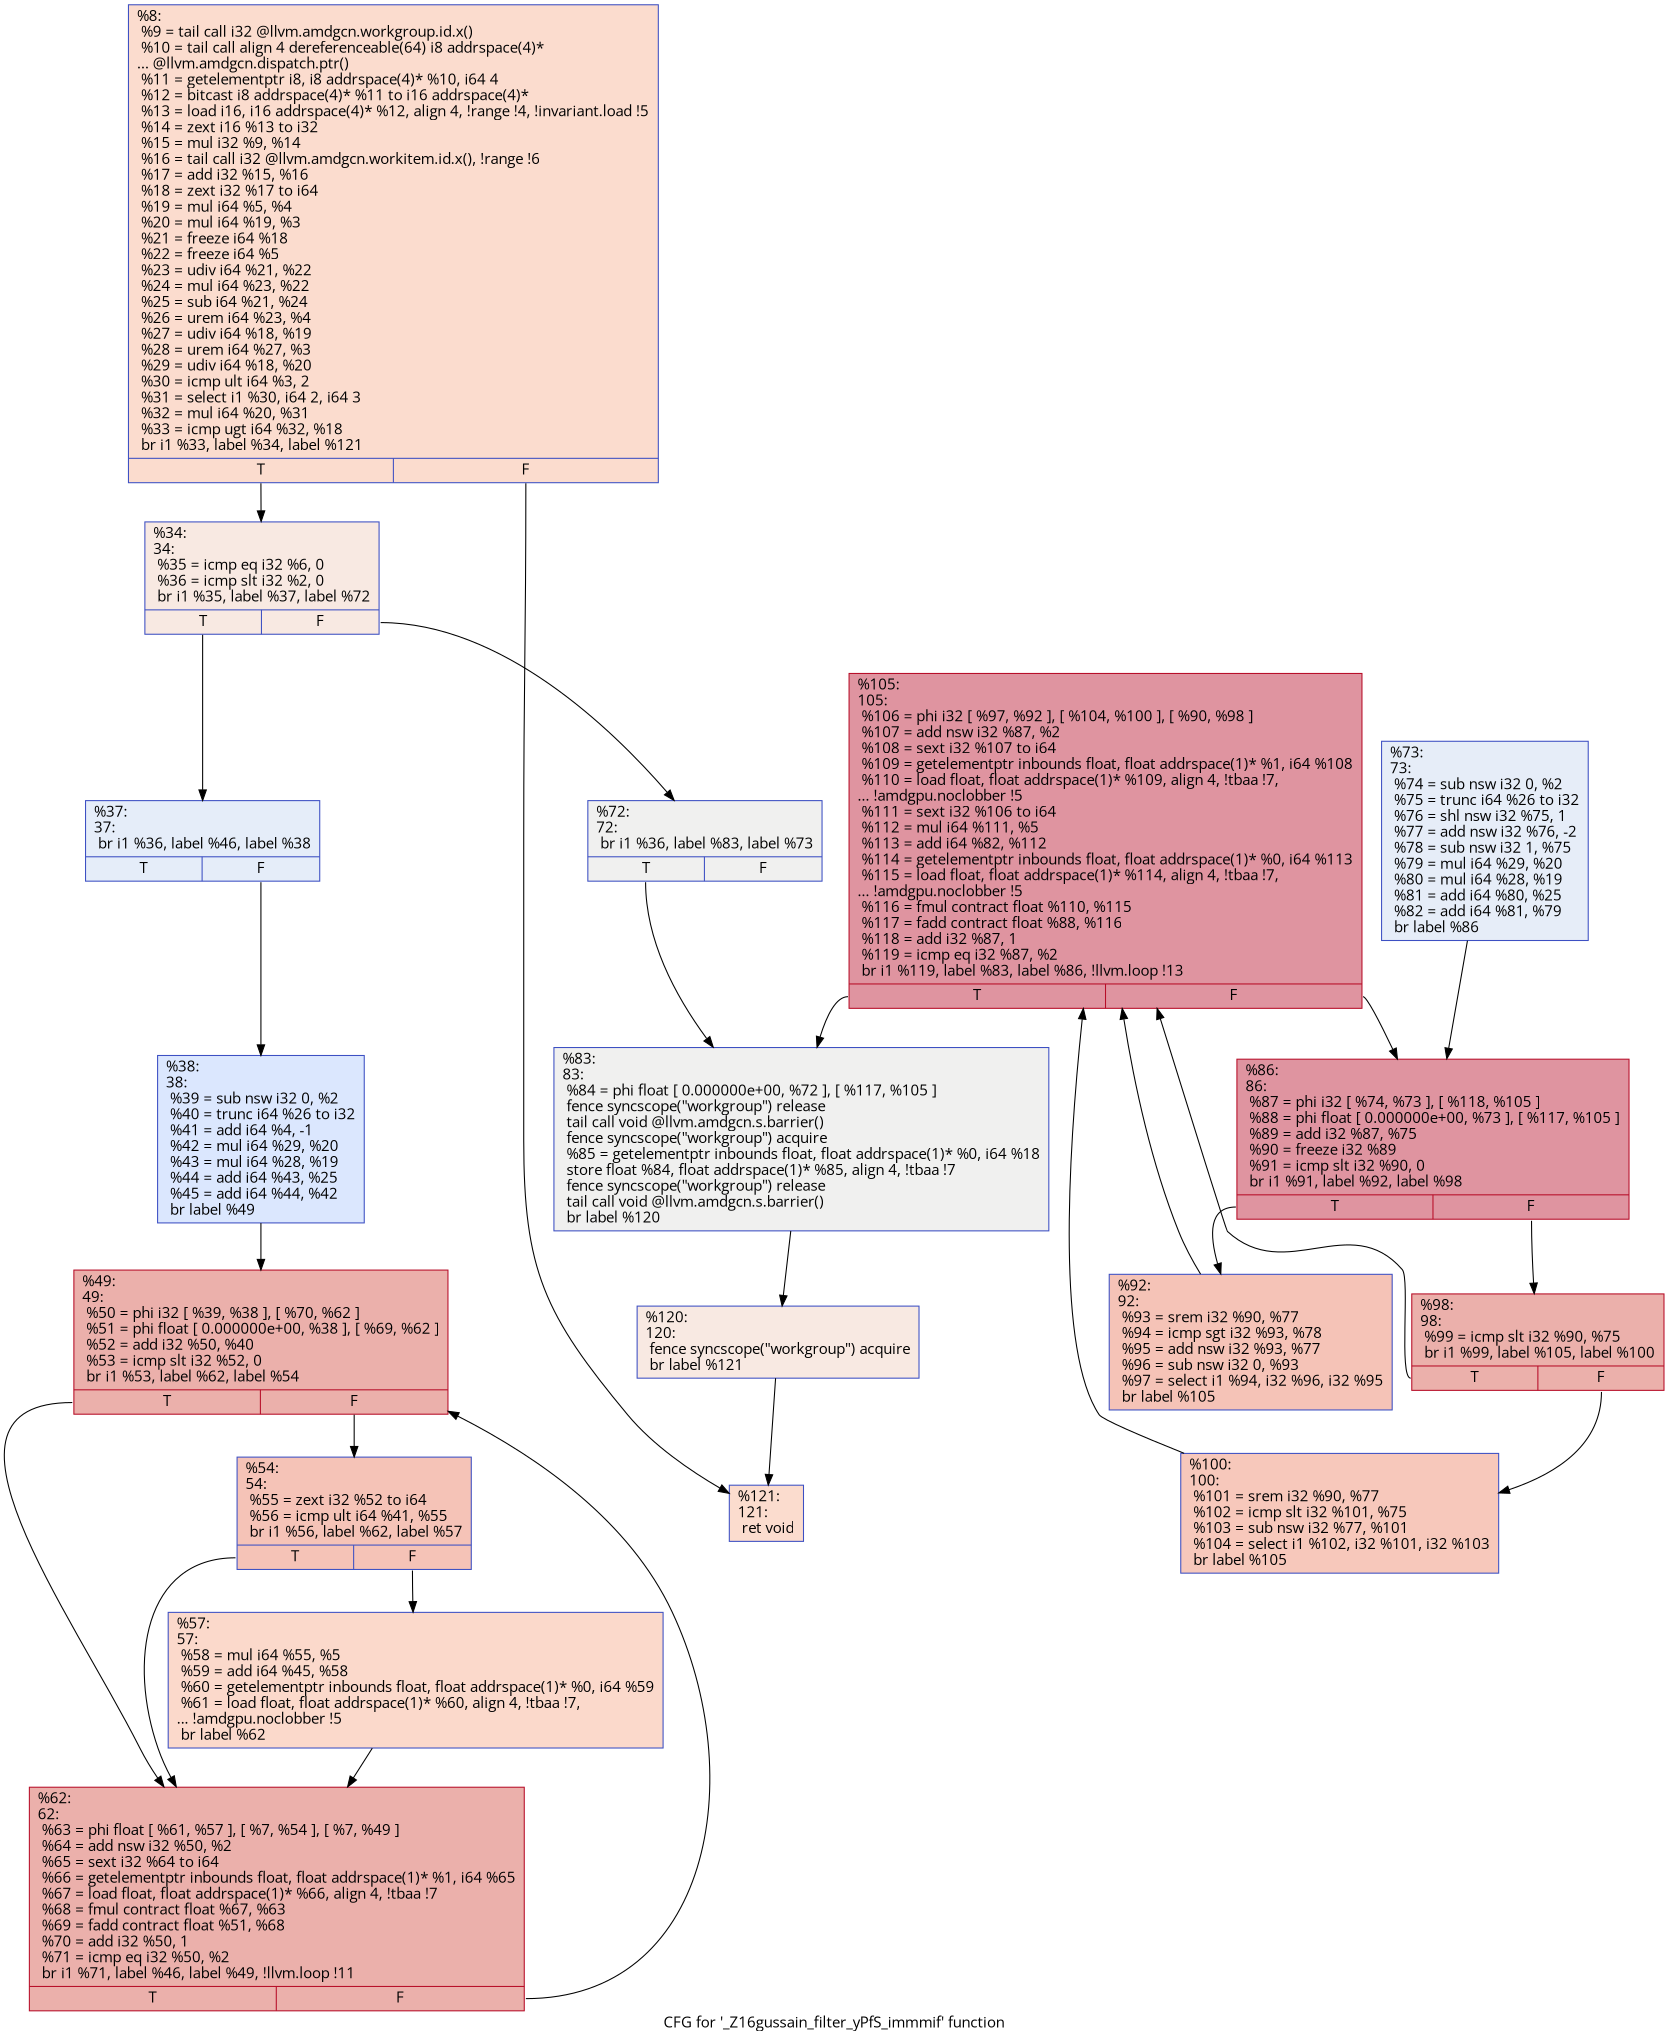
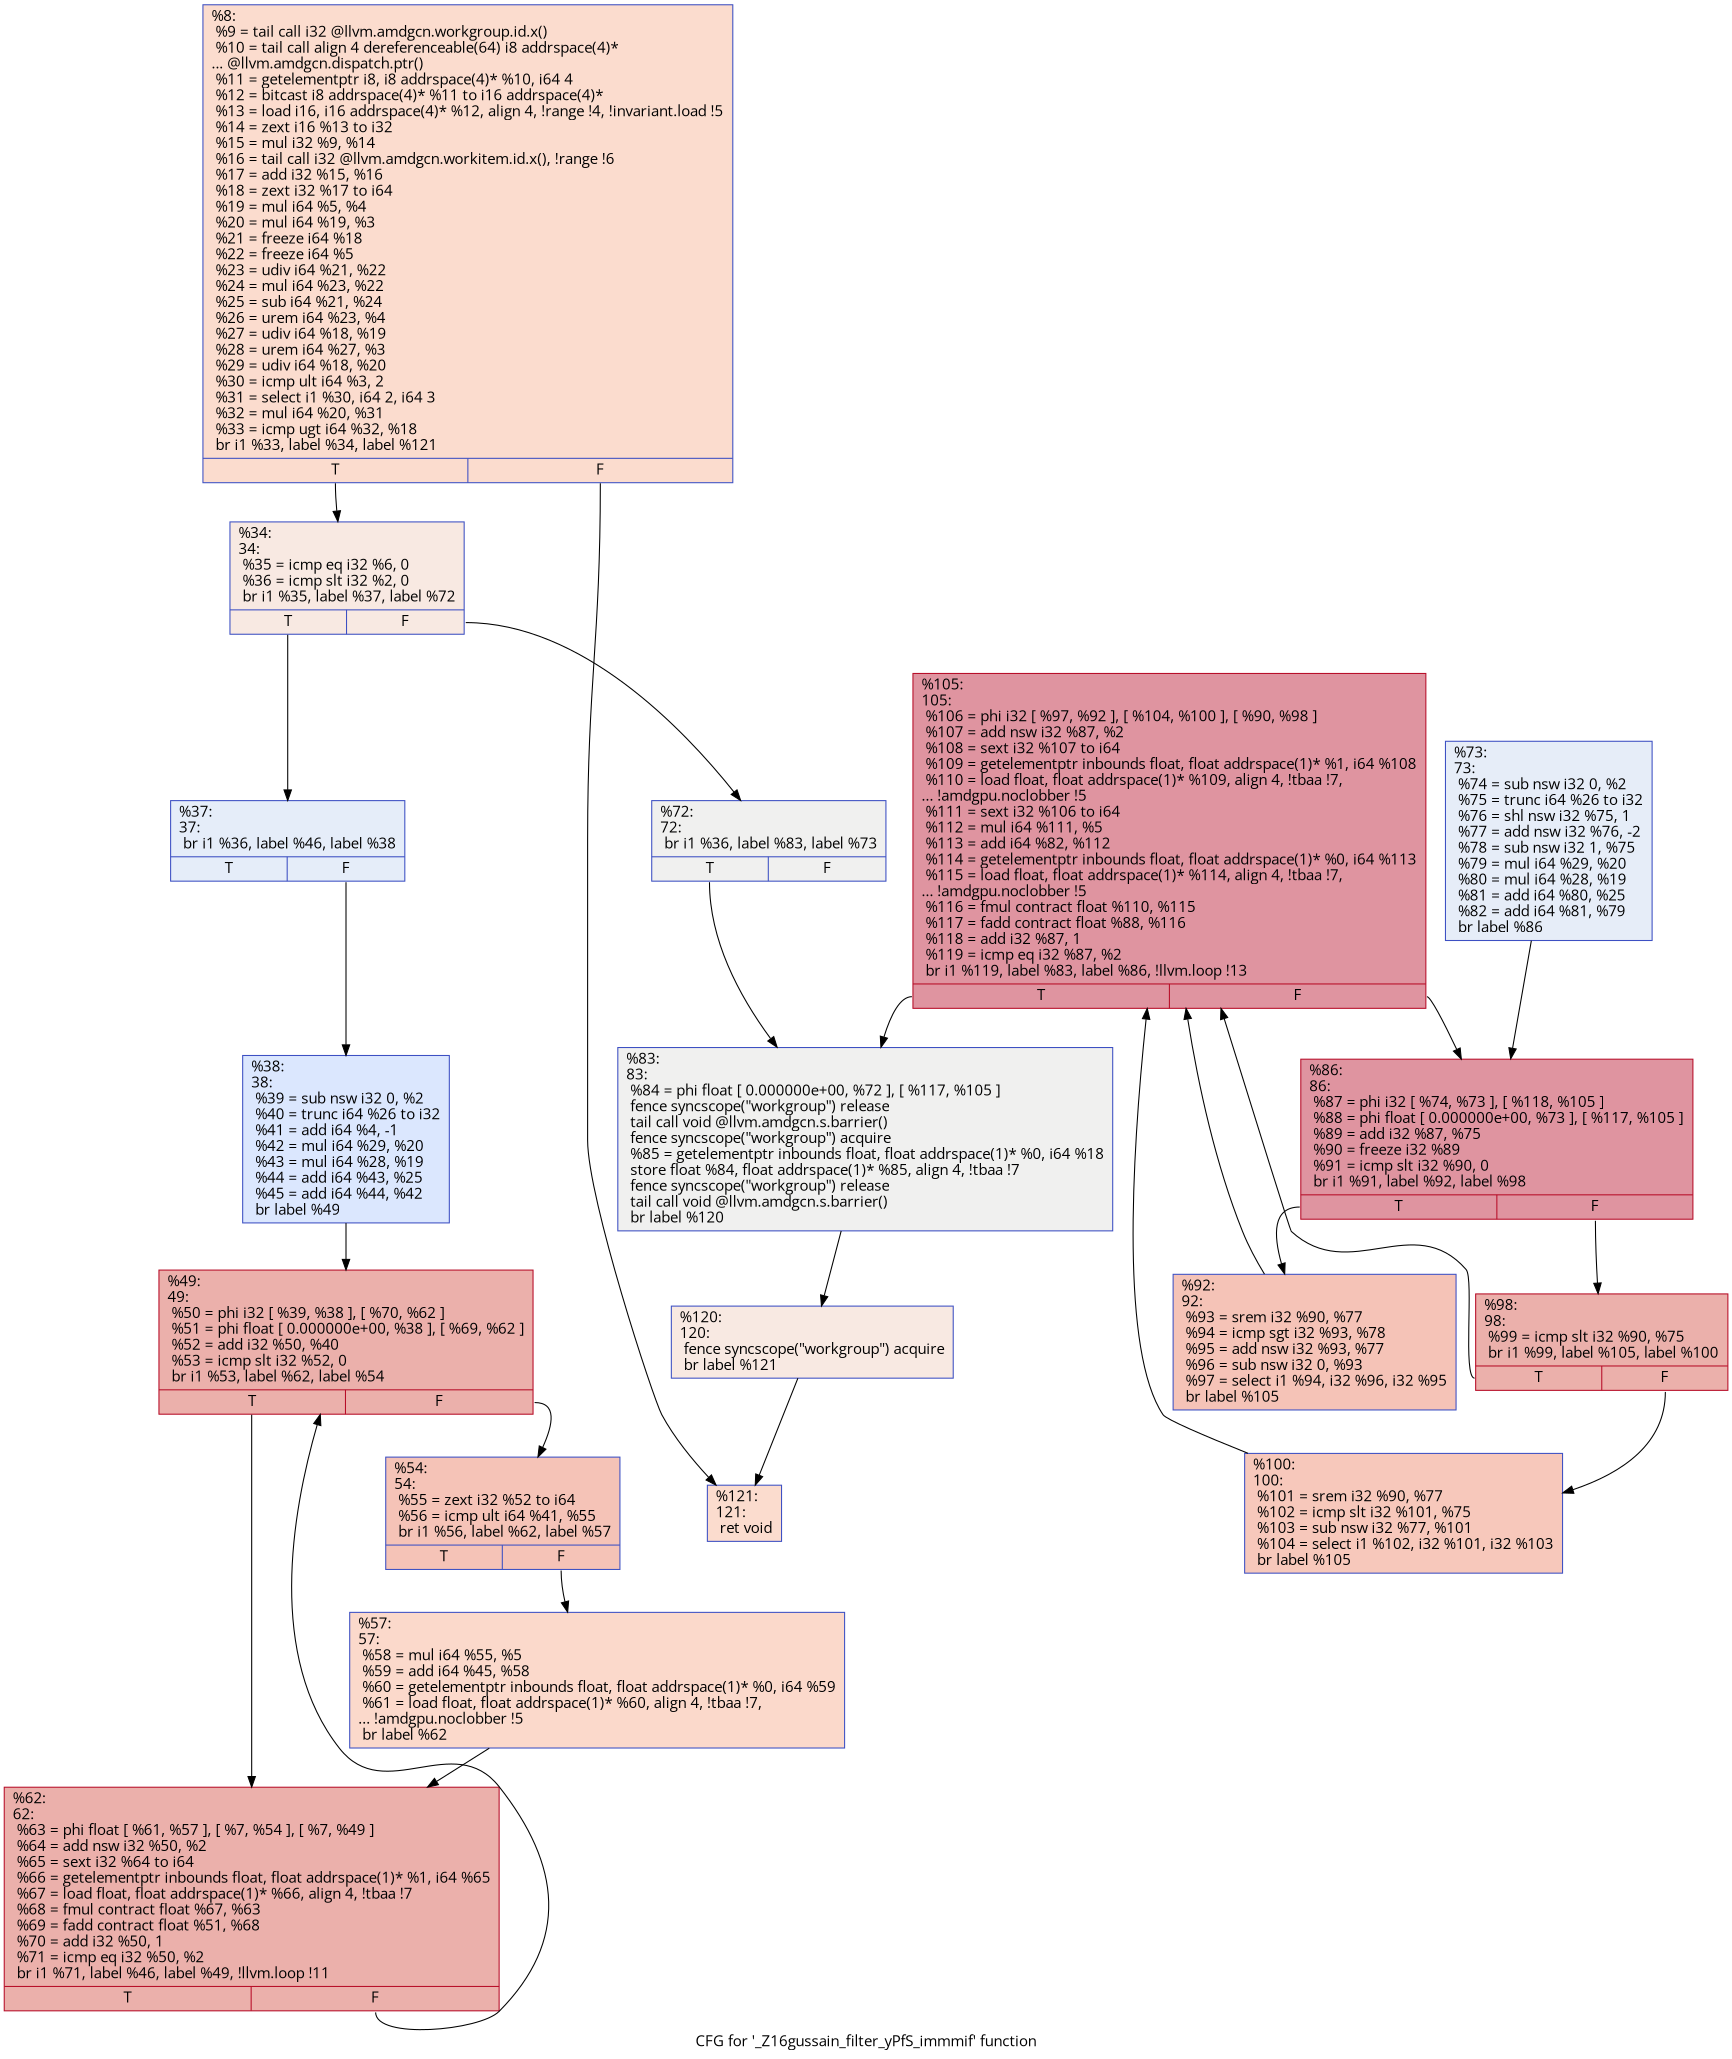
edge "%54:" -> "%62:": removed
